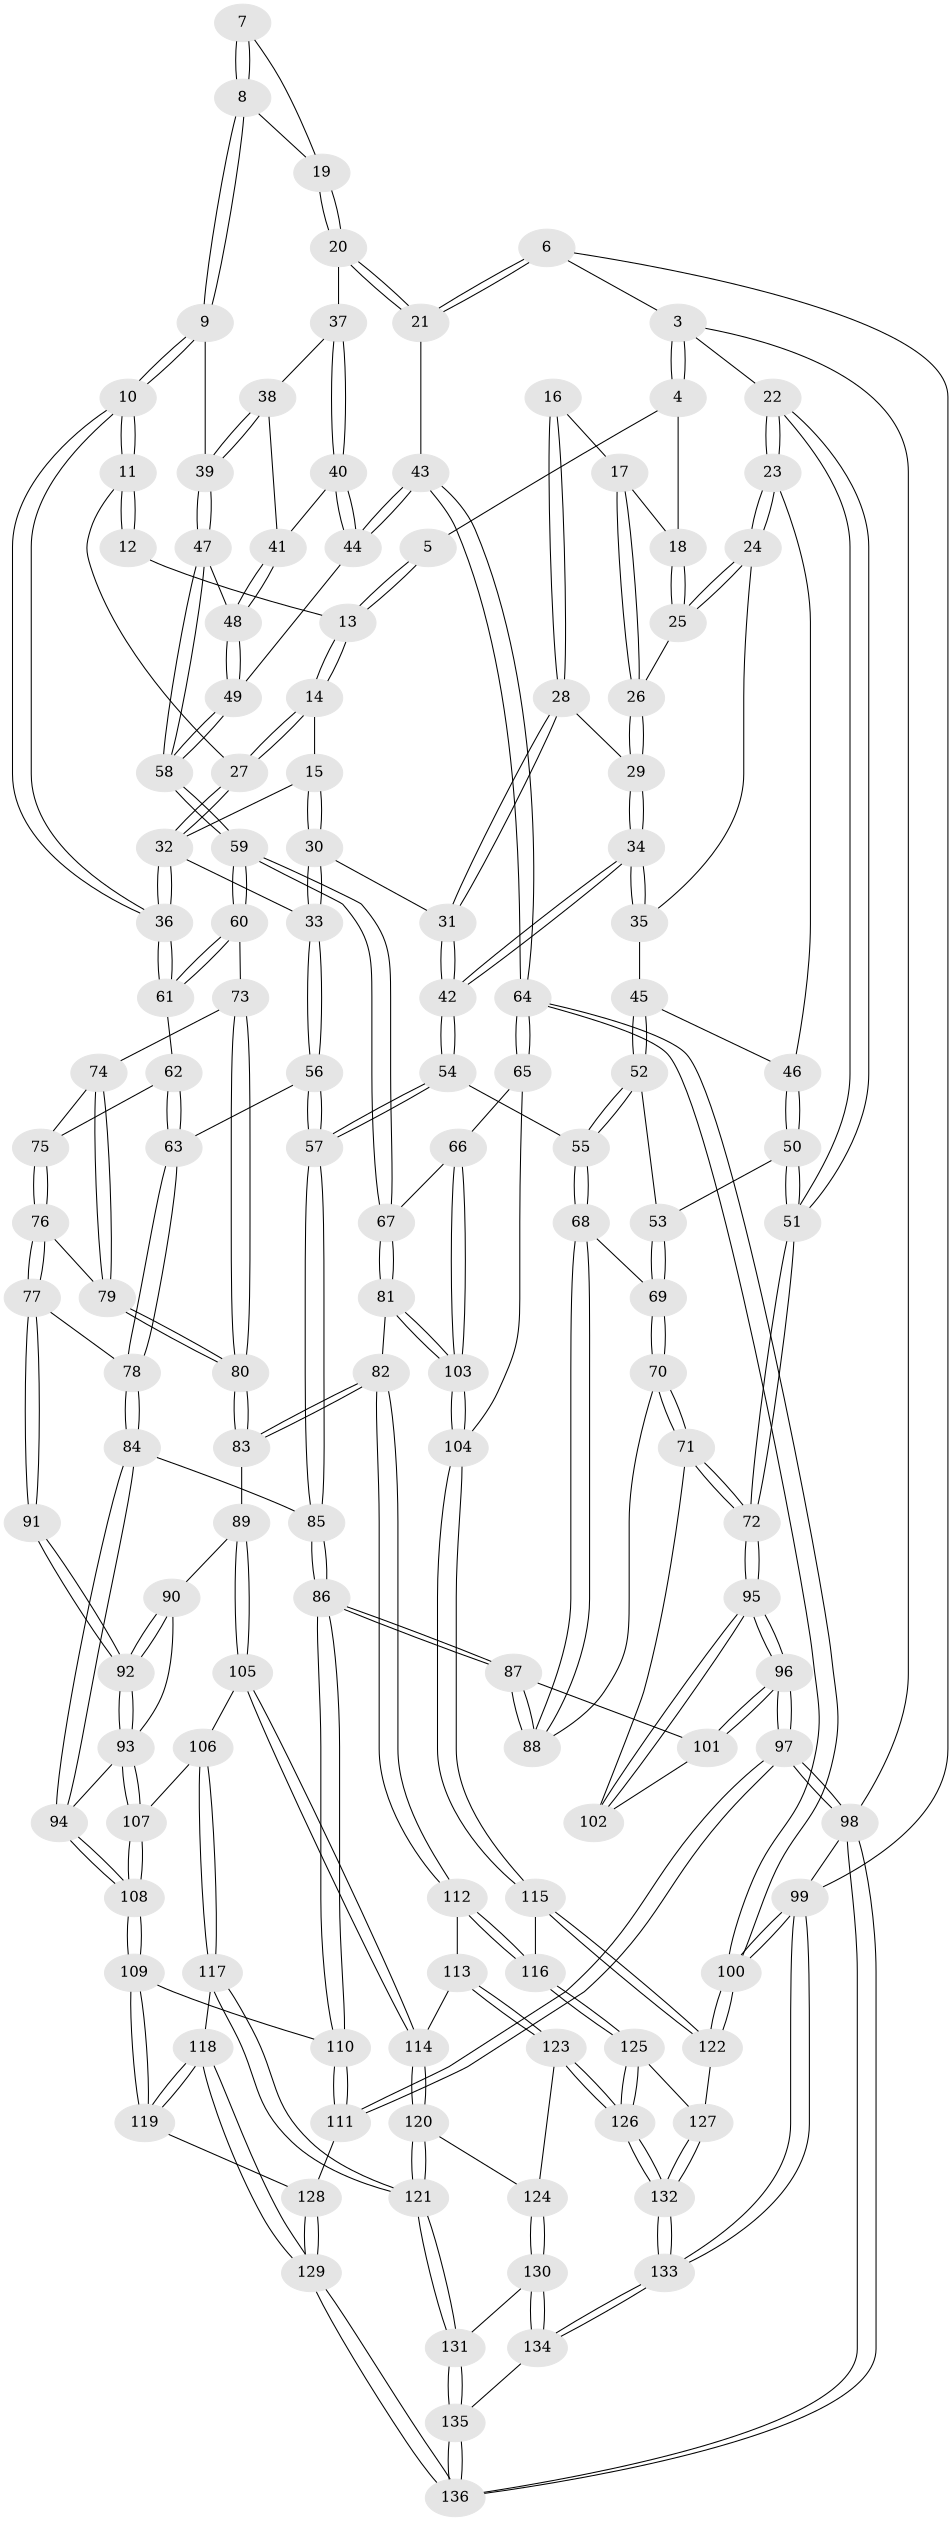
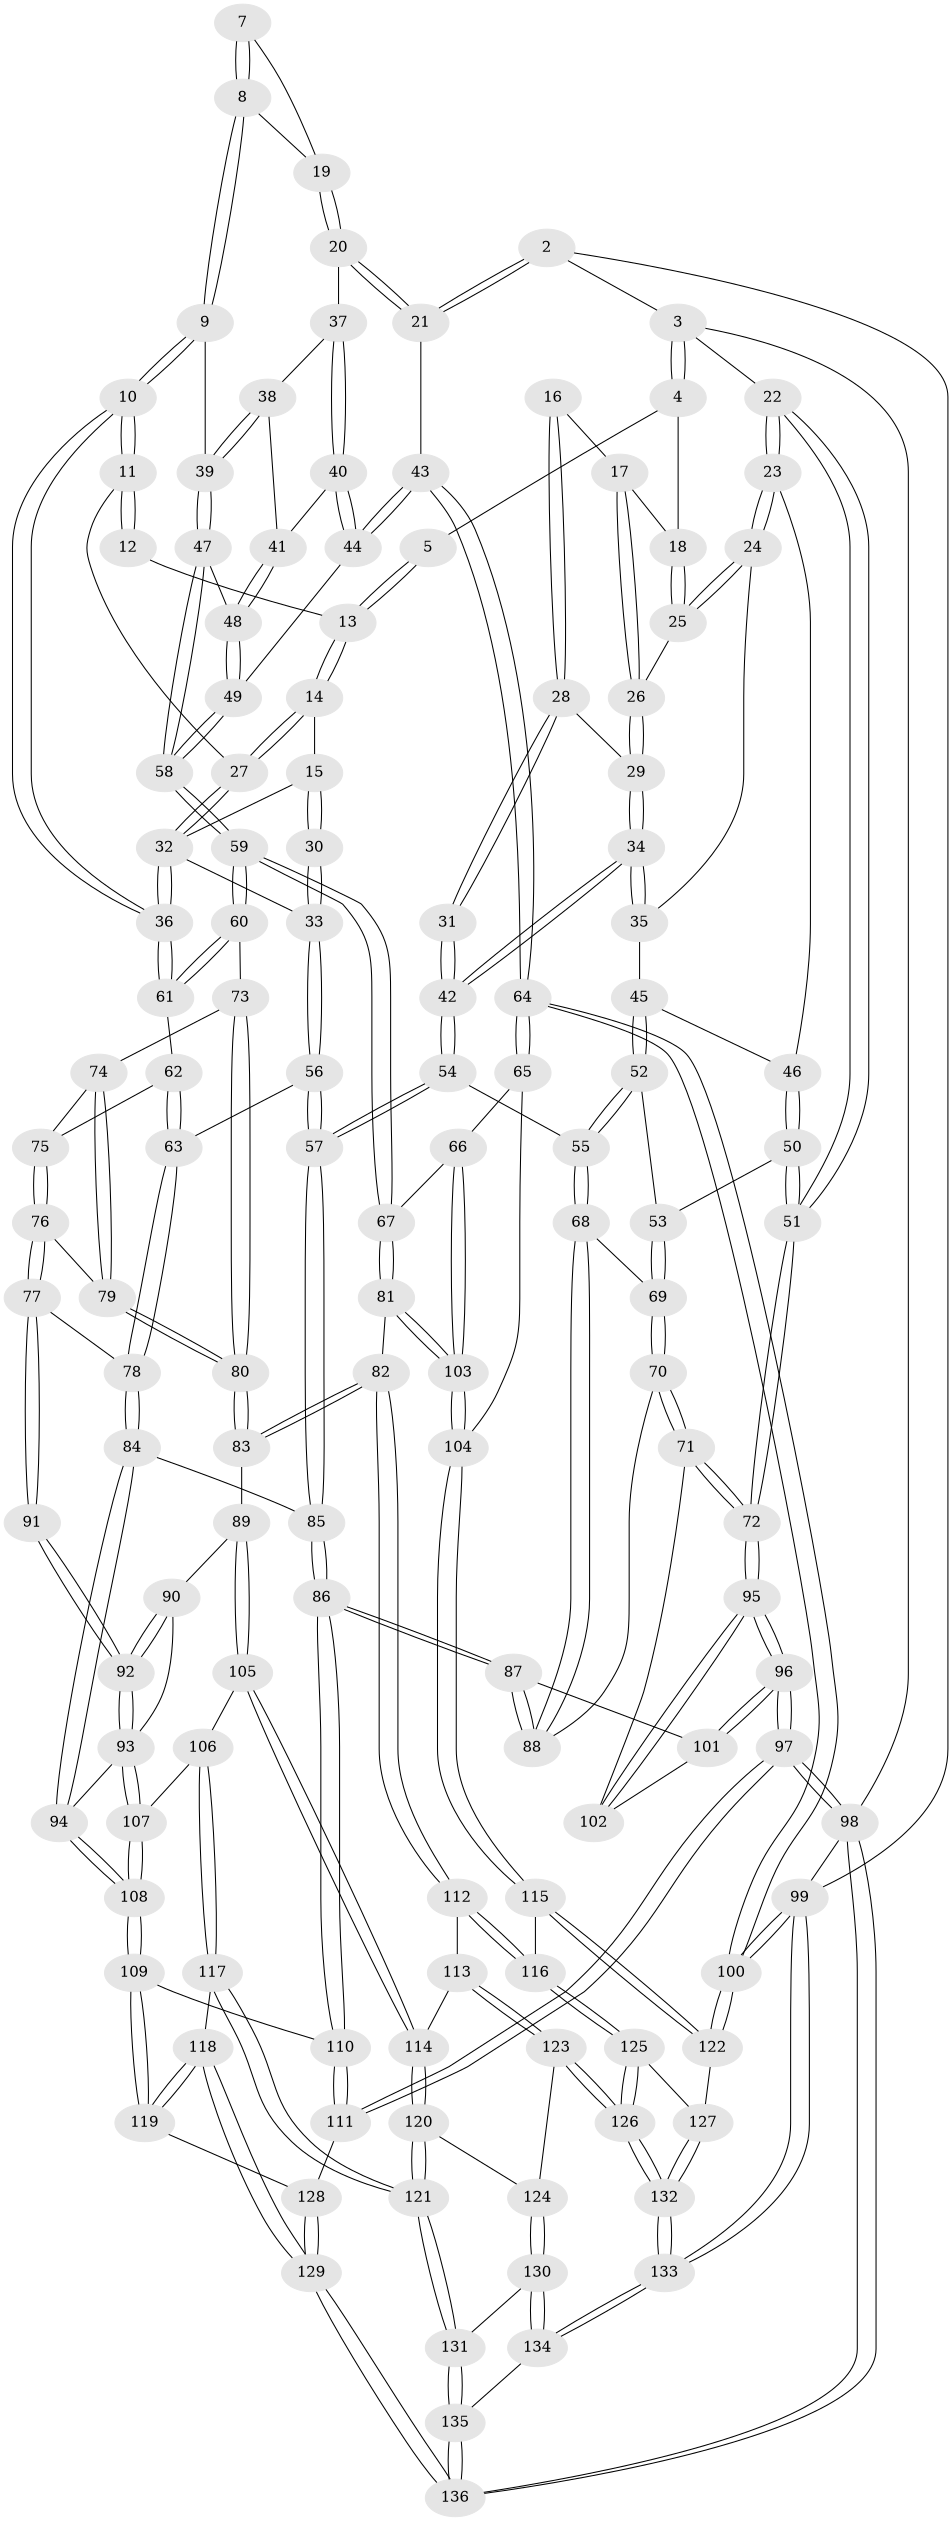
node "6": label "6" -> "2"
edge "30" -- "31": removed
